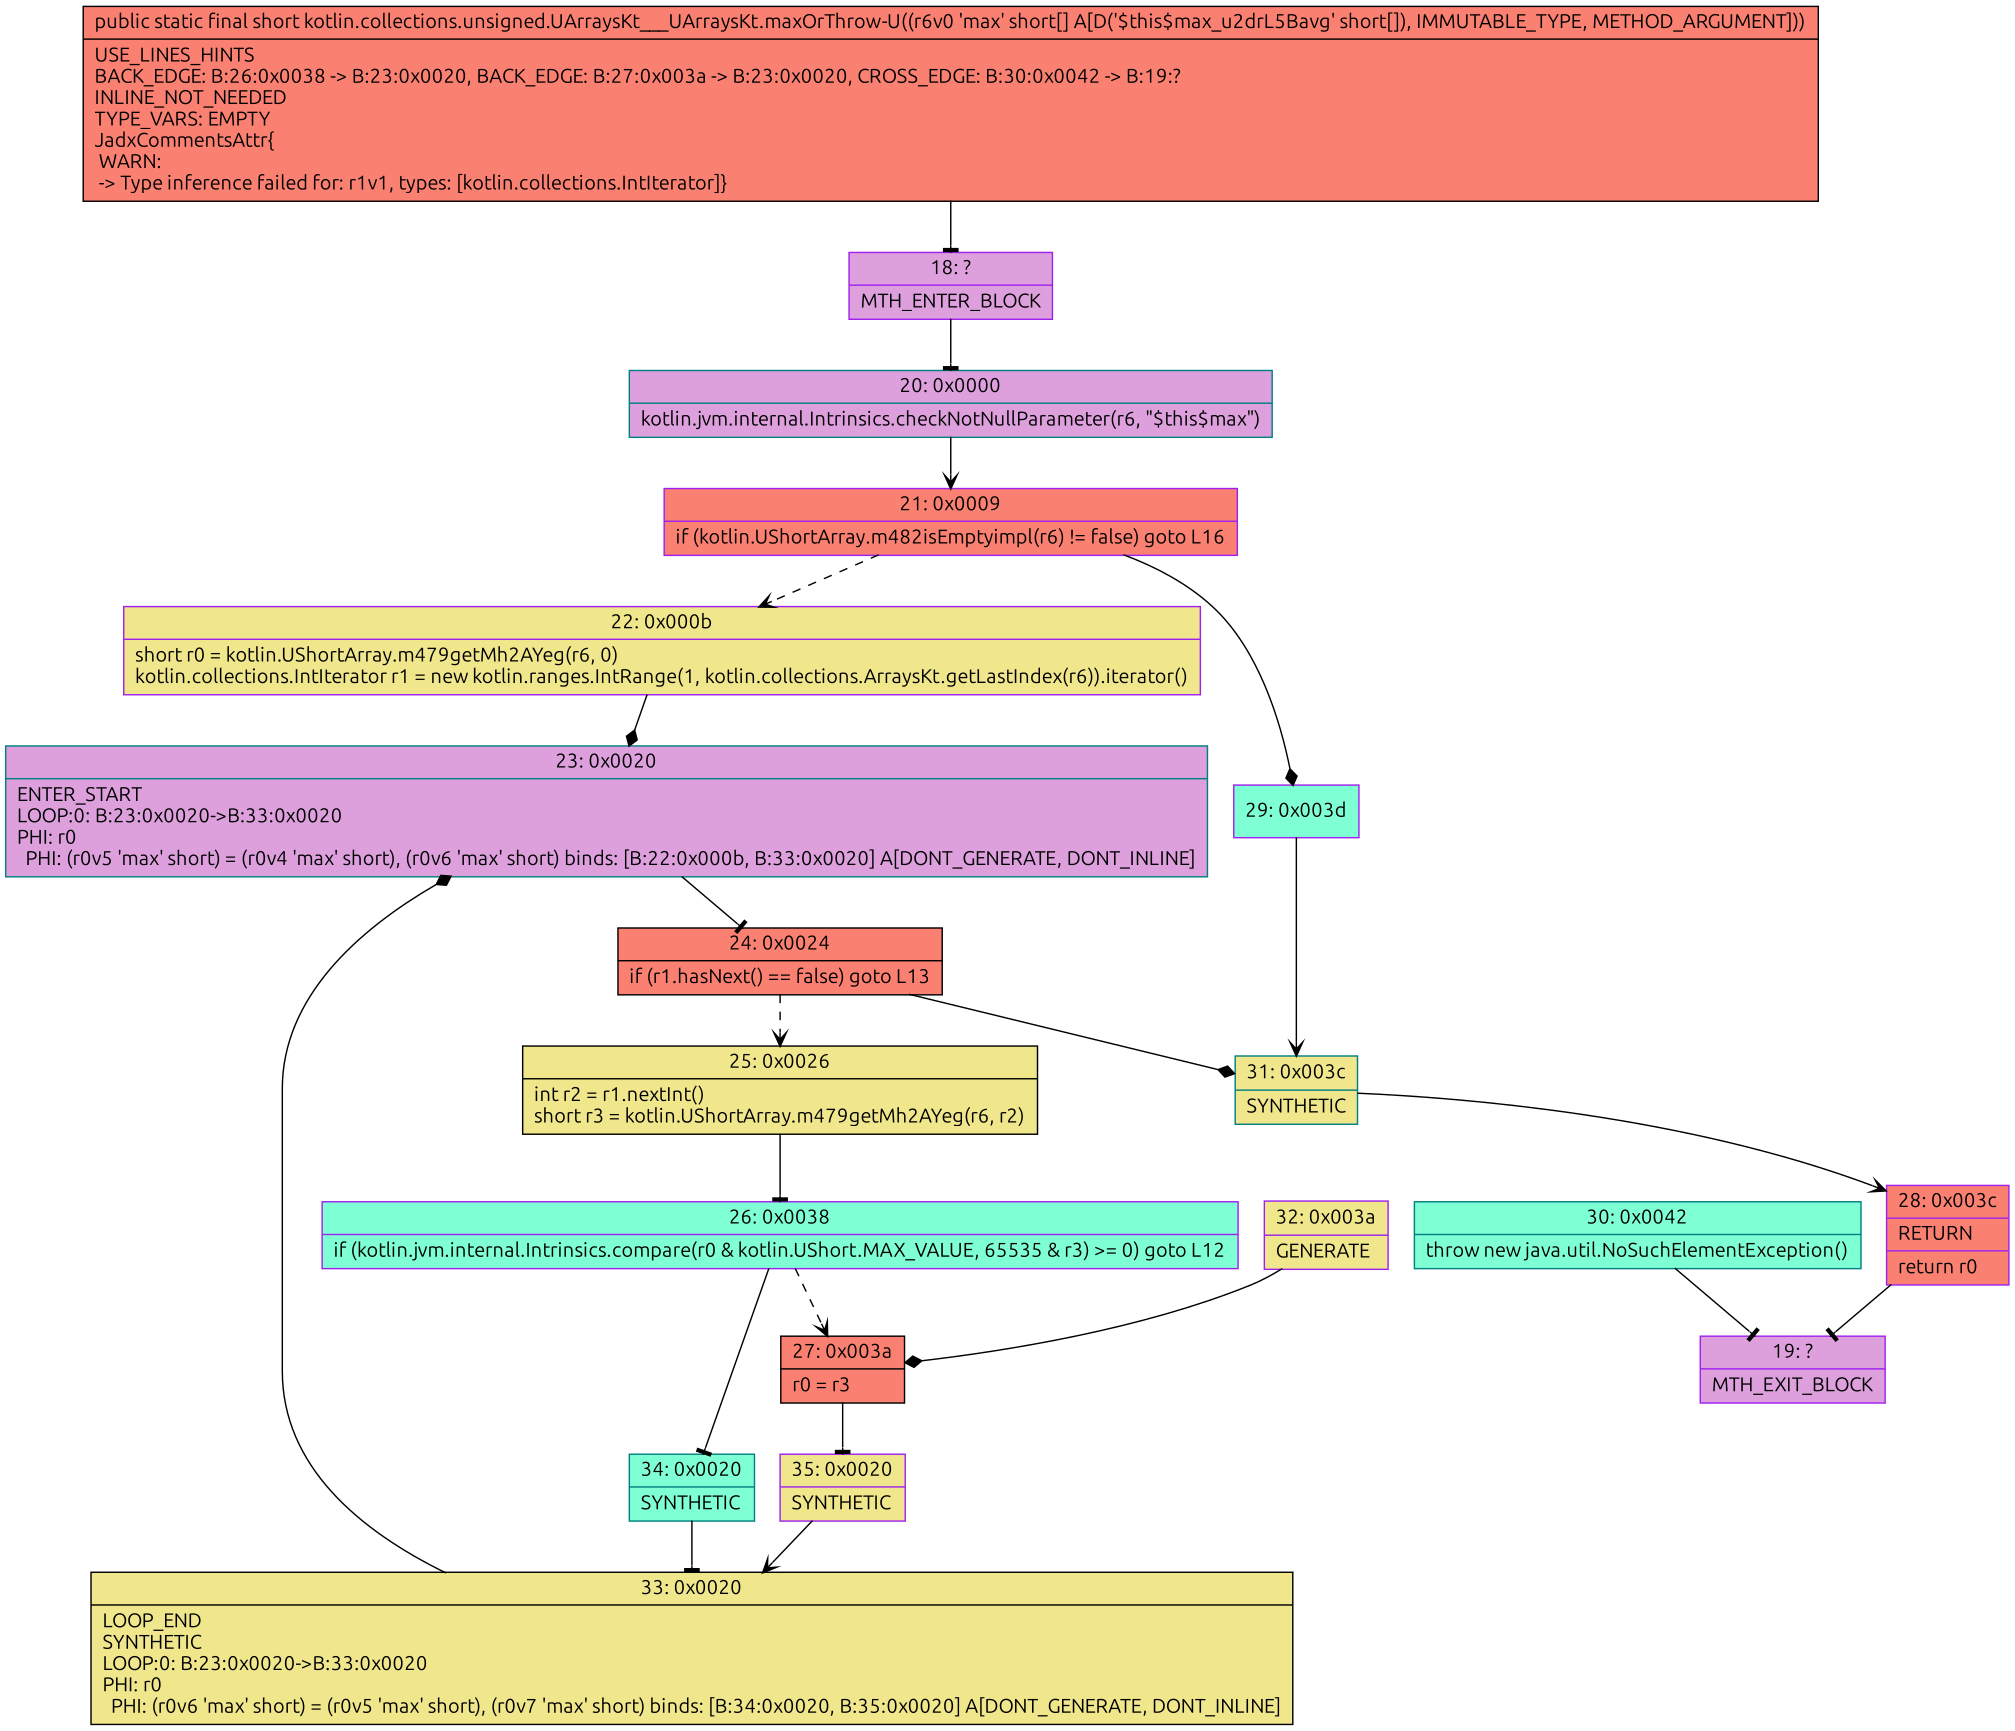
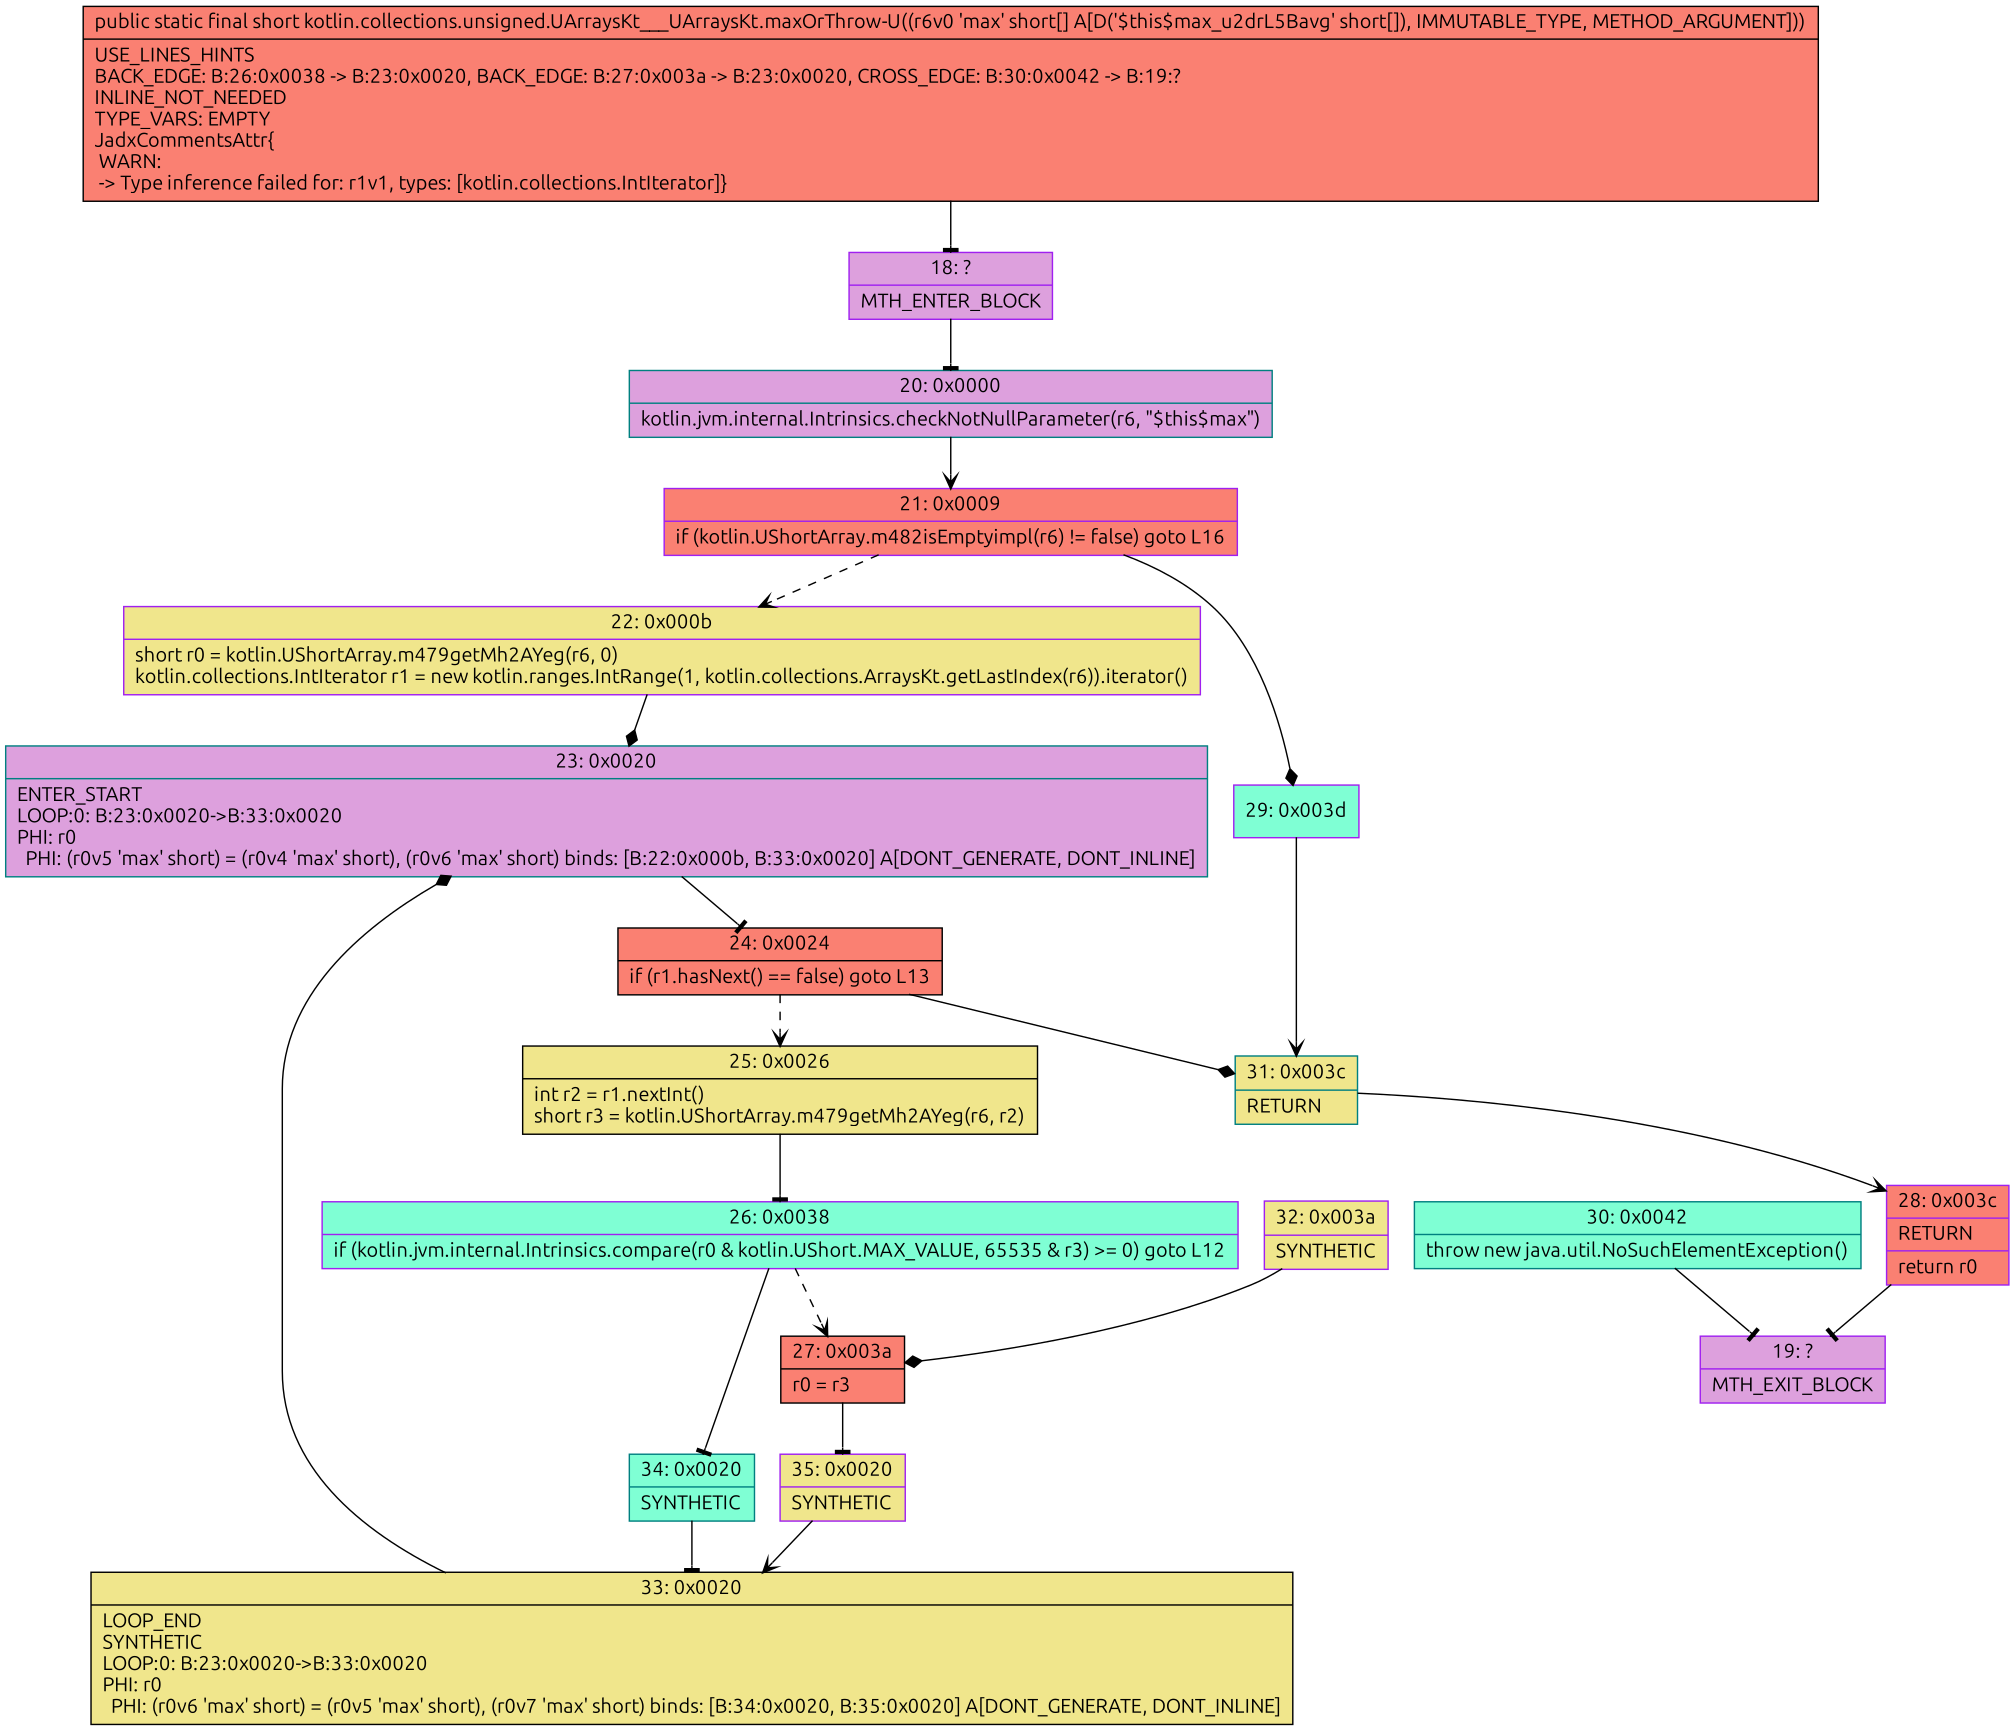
node "31: 0x003c": text "SYNTHETIC" -> "RETURN"
node "32: 0x003a": text "GENERATE" -> "SYNTHETIC"
